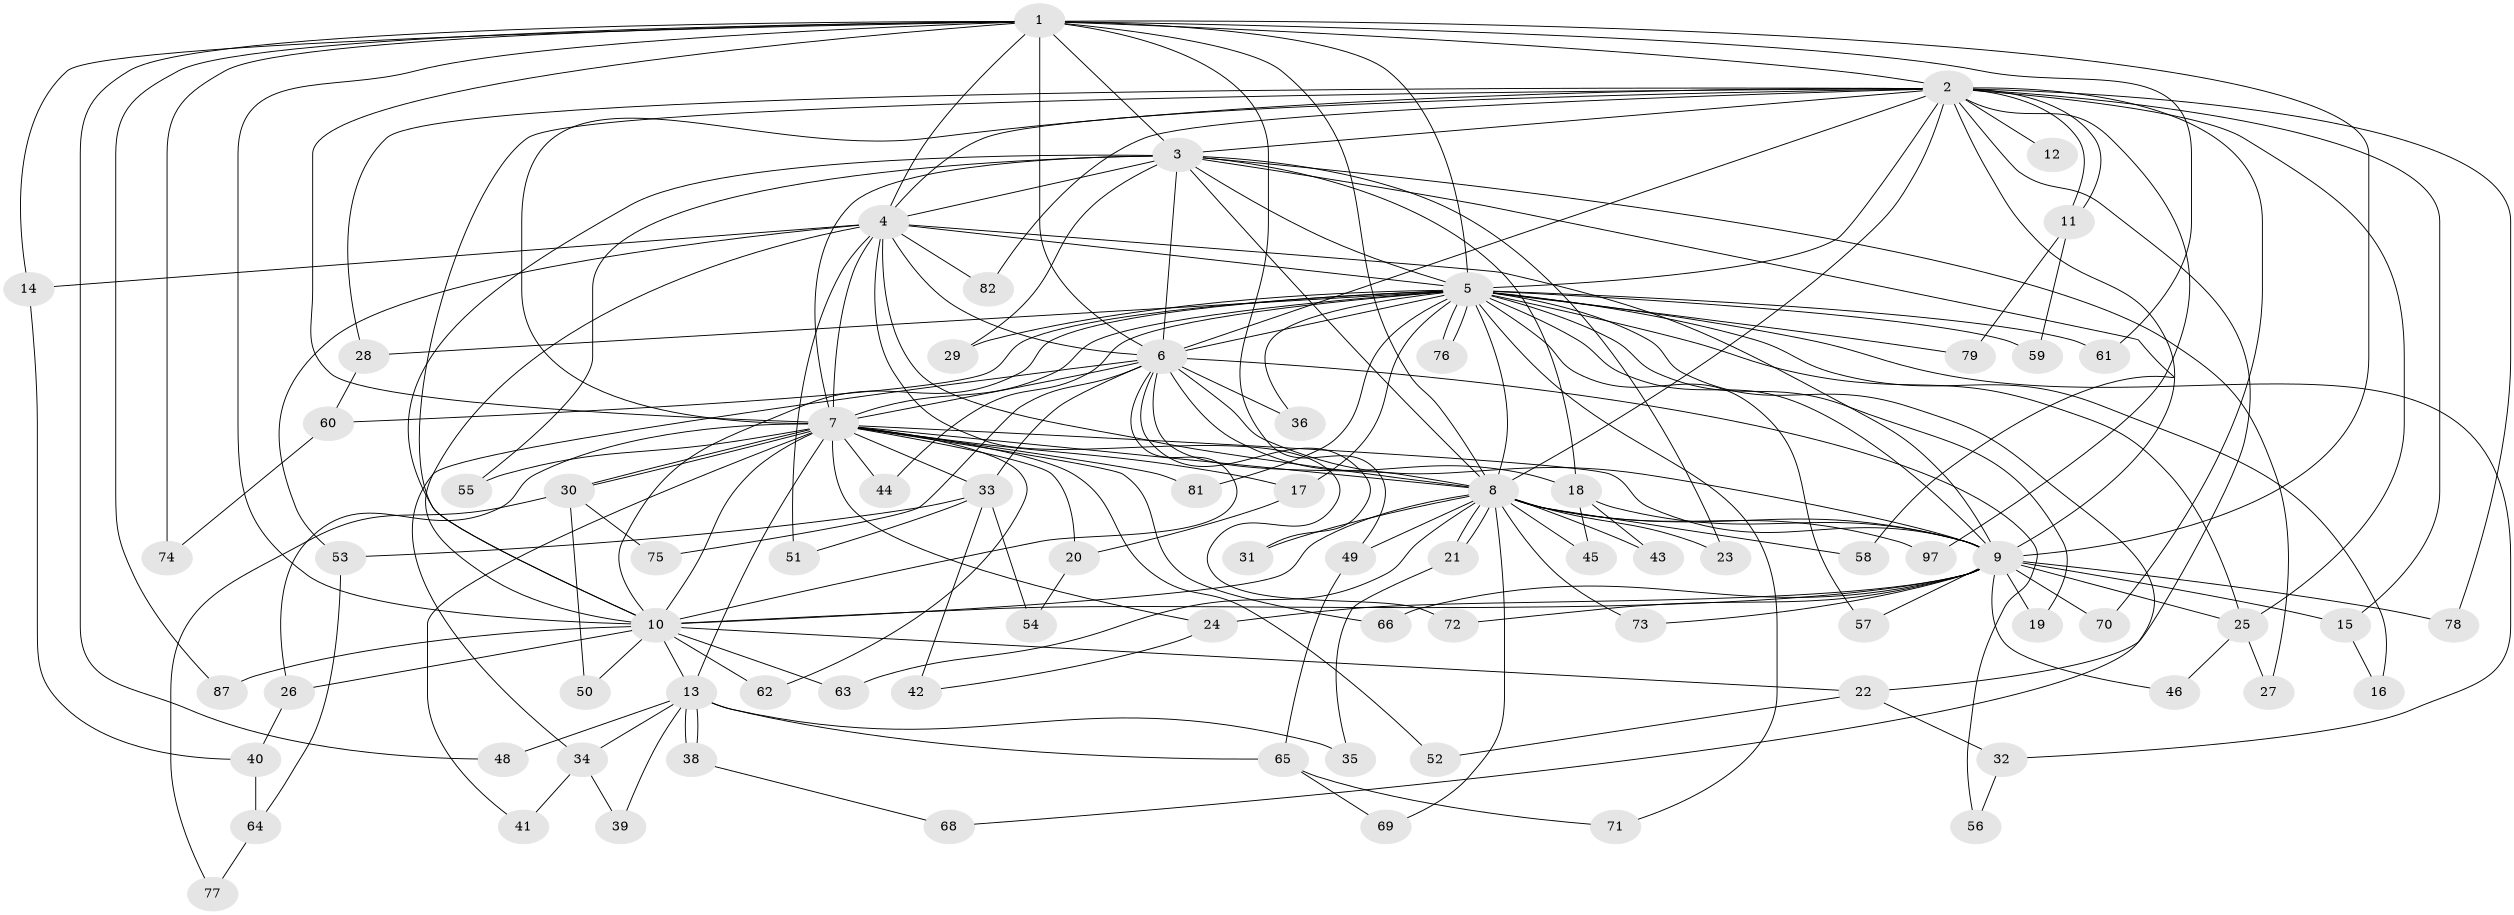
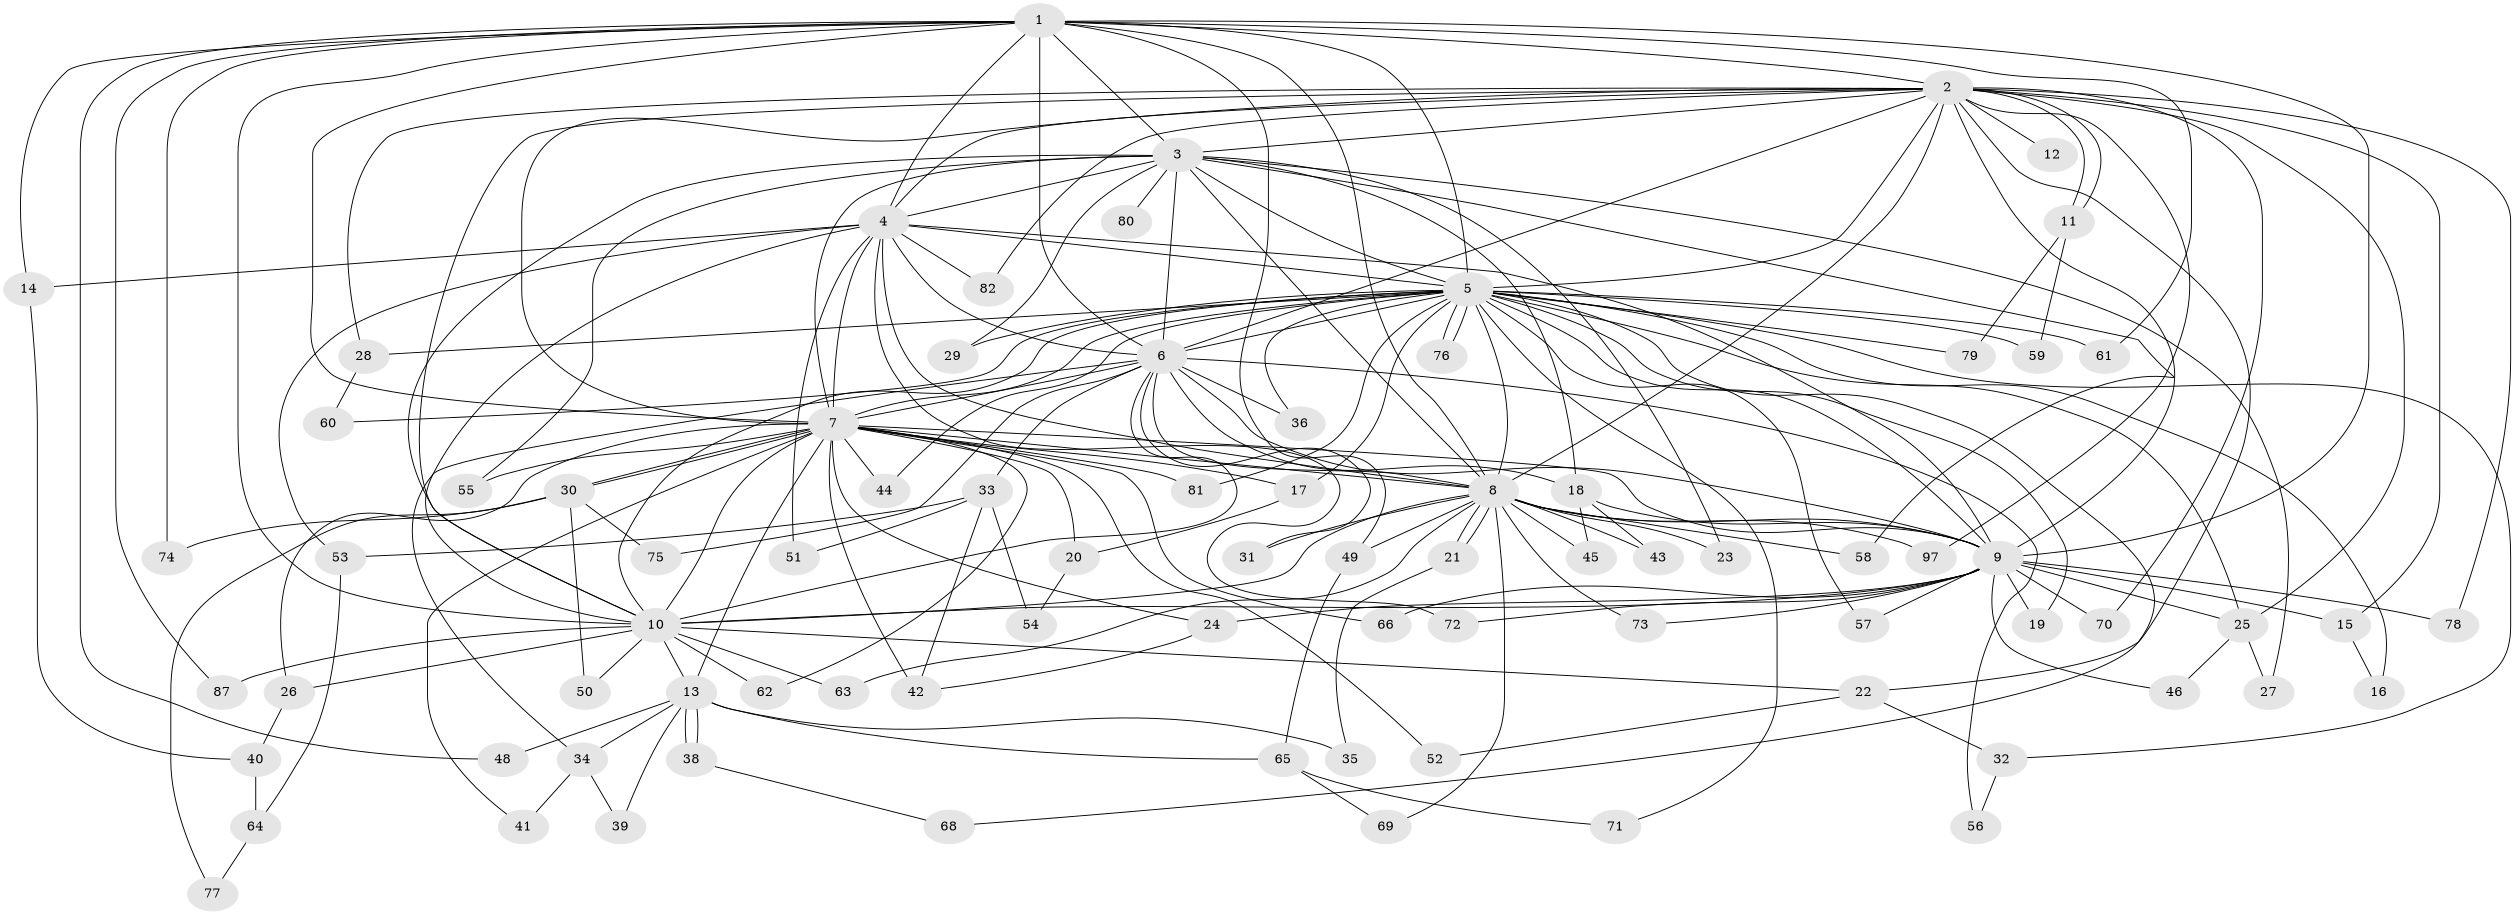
node "80": added
edge "7" -- "33": now "7" -- "42"
edge "60" -- "74": now "30" -- "74"
